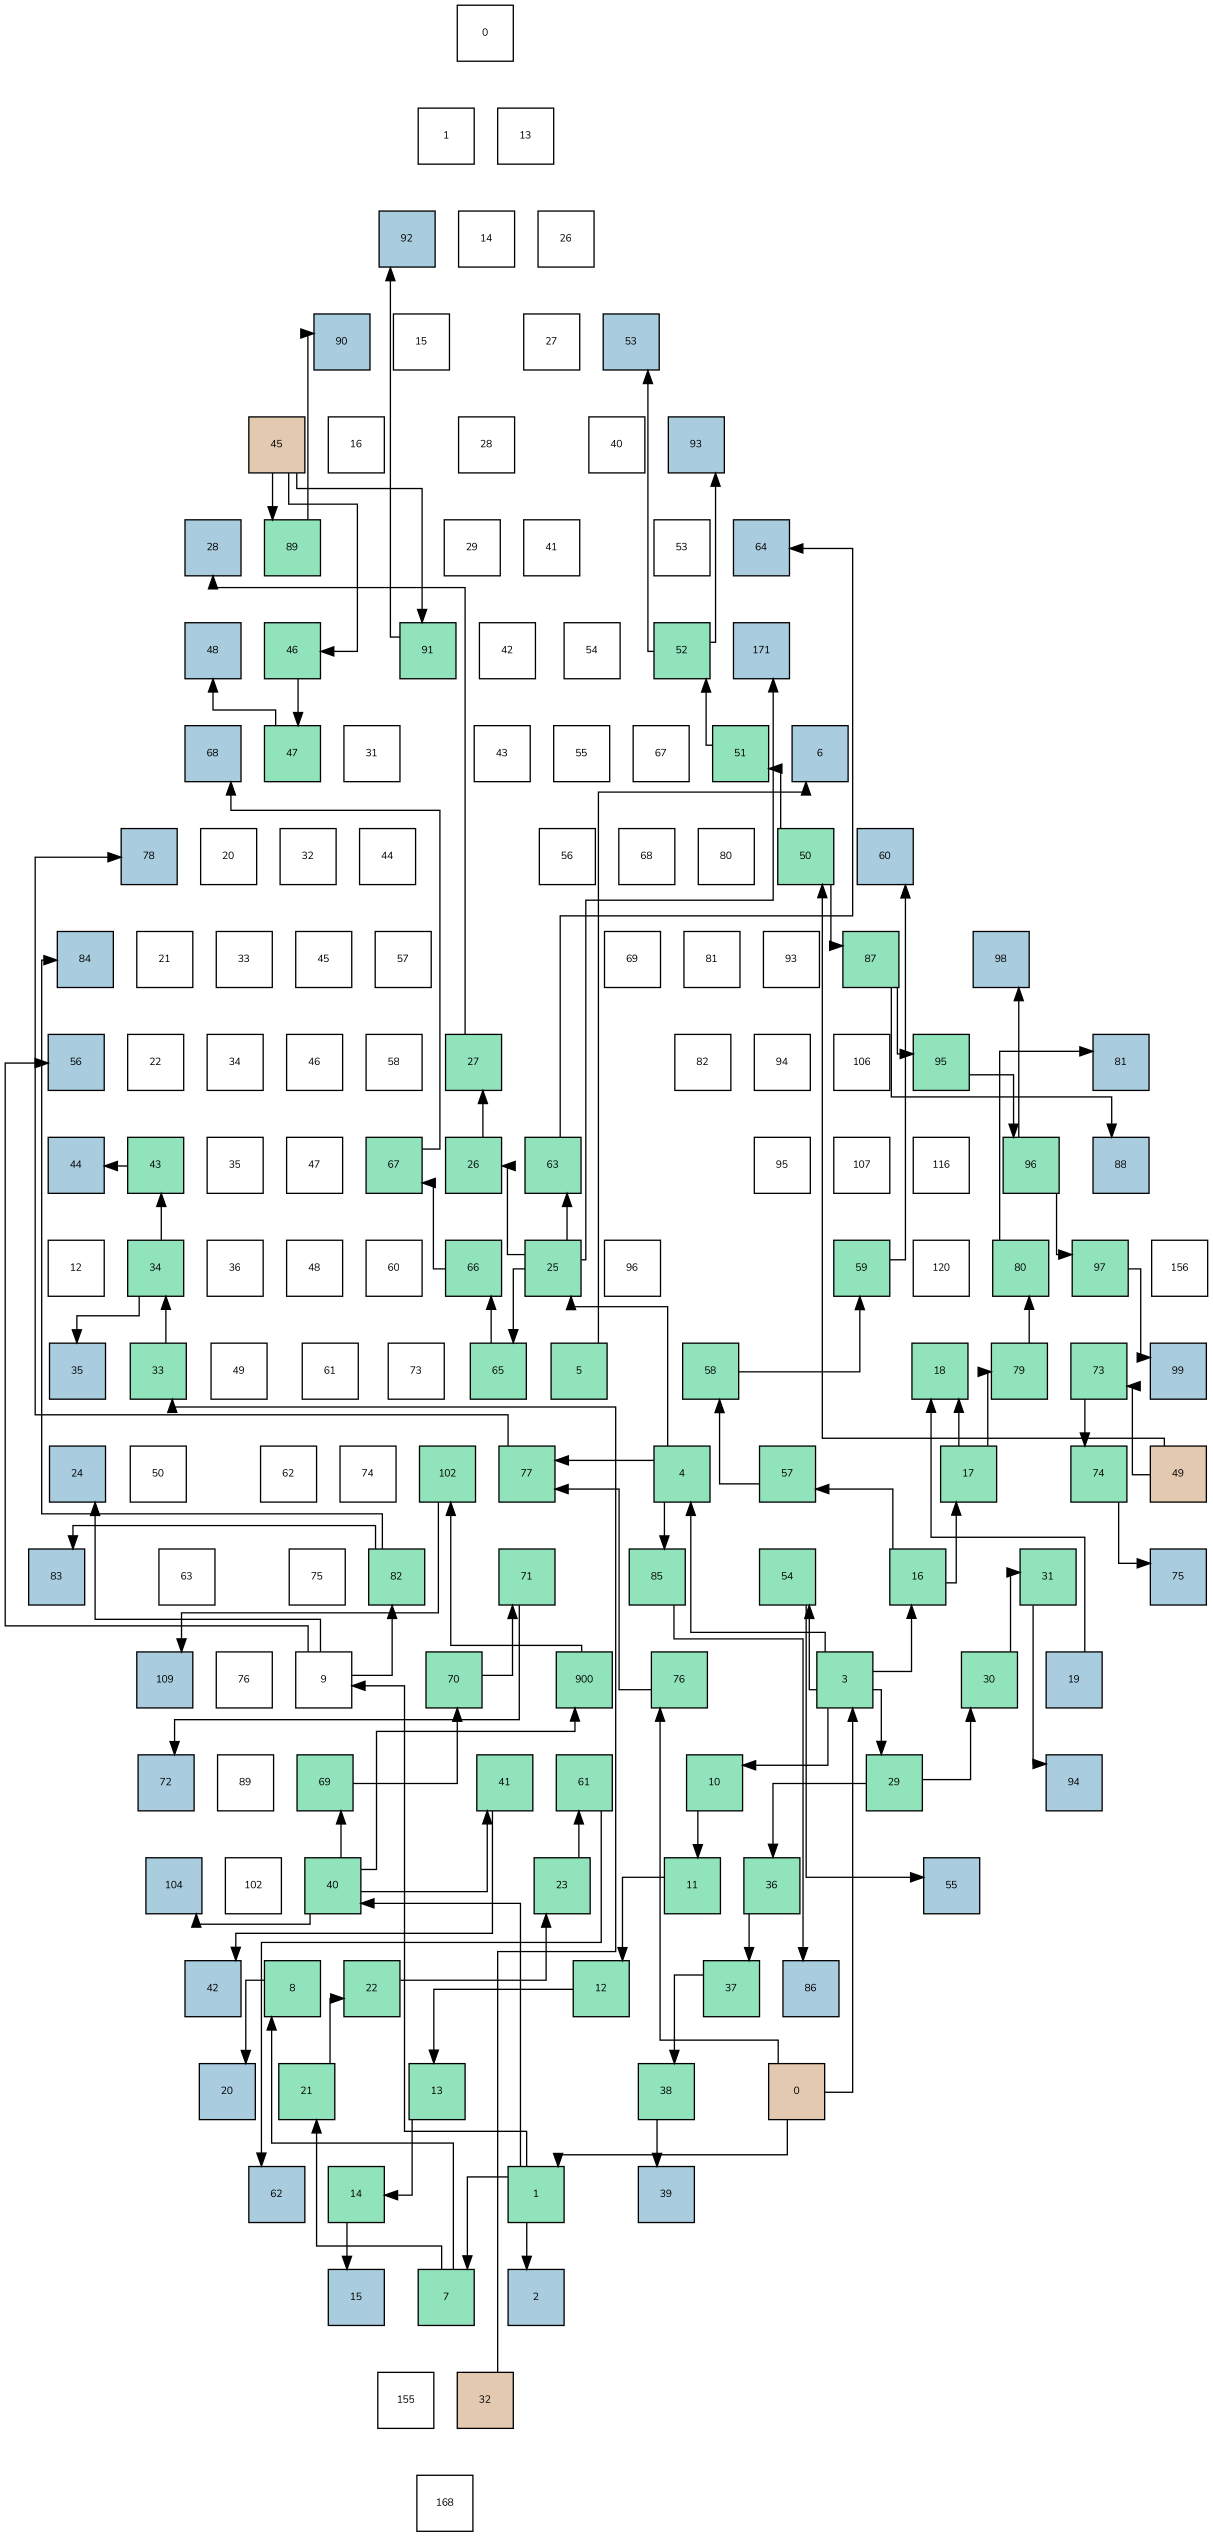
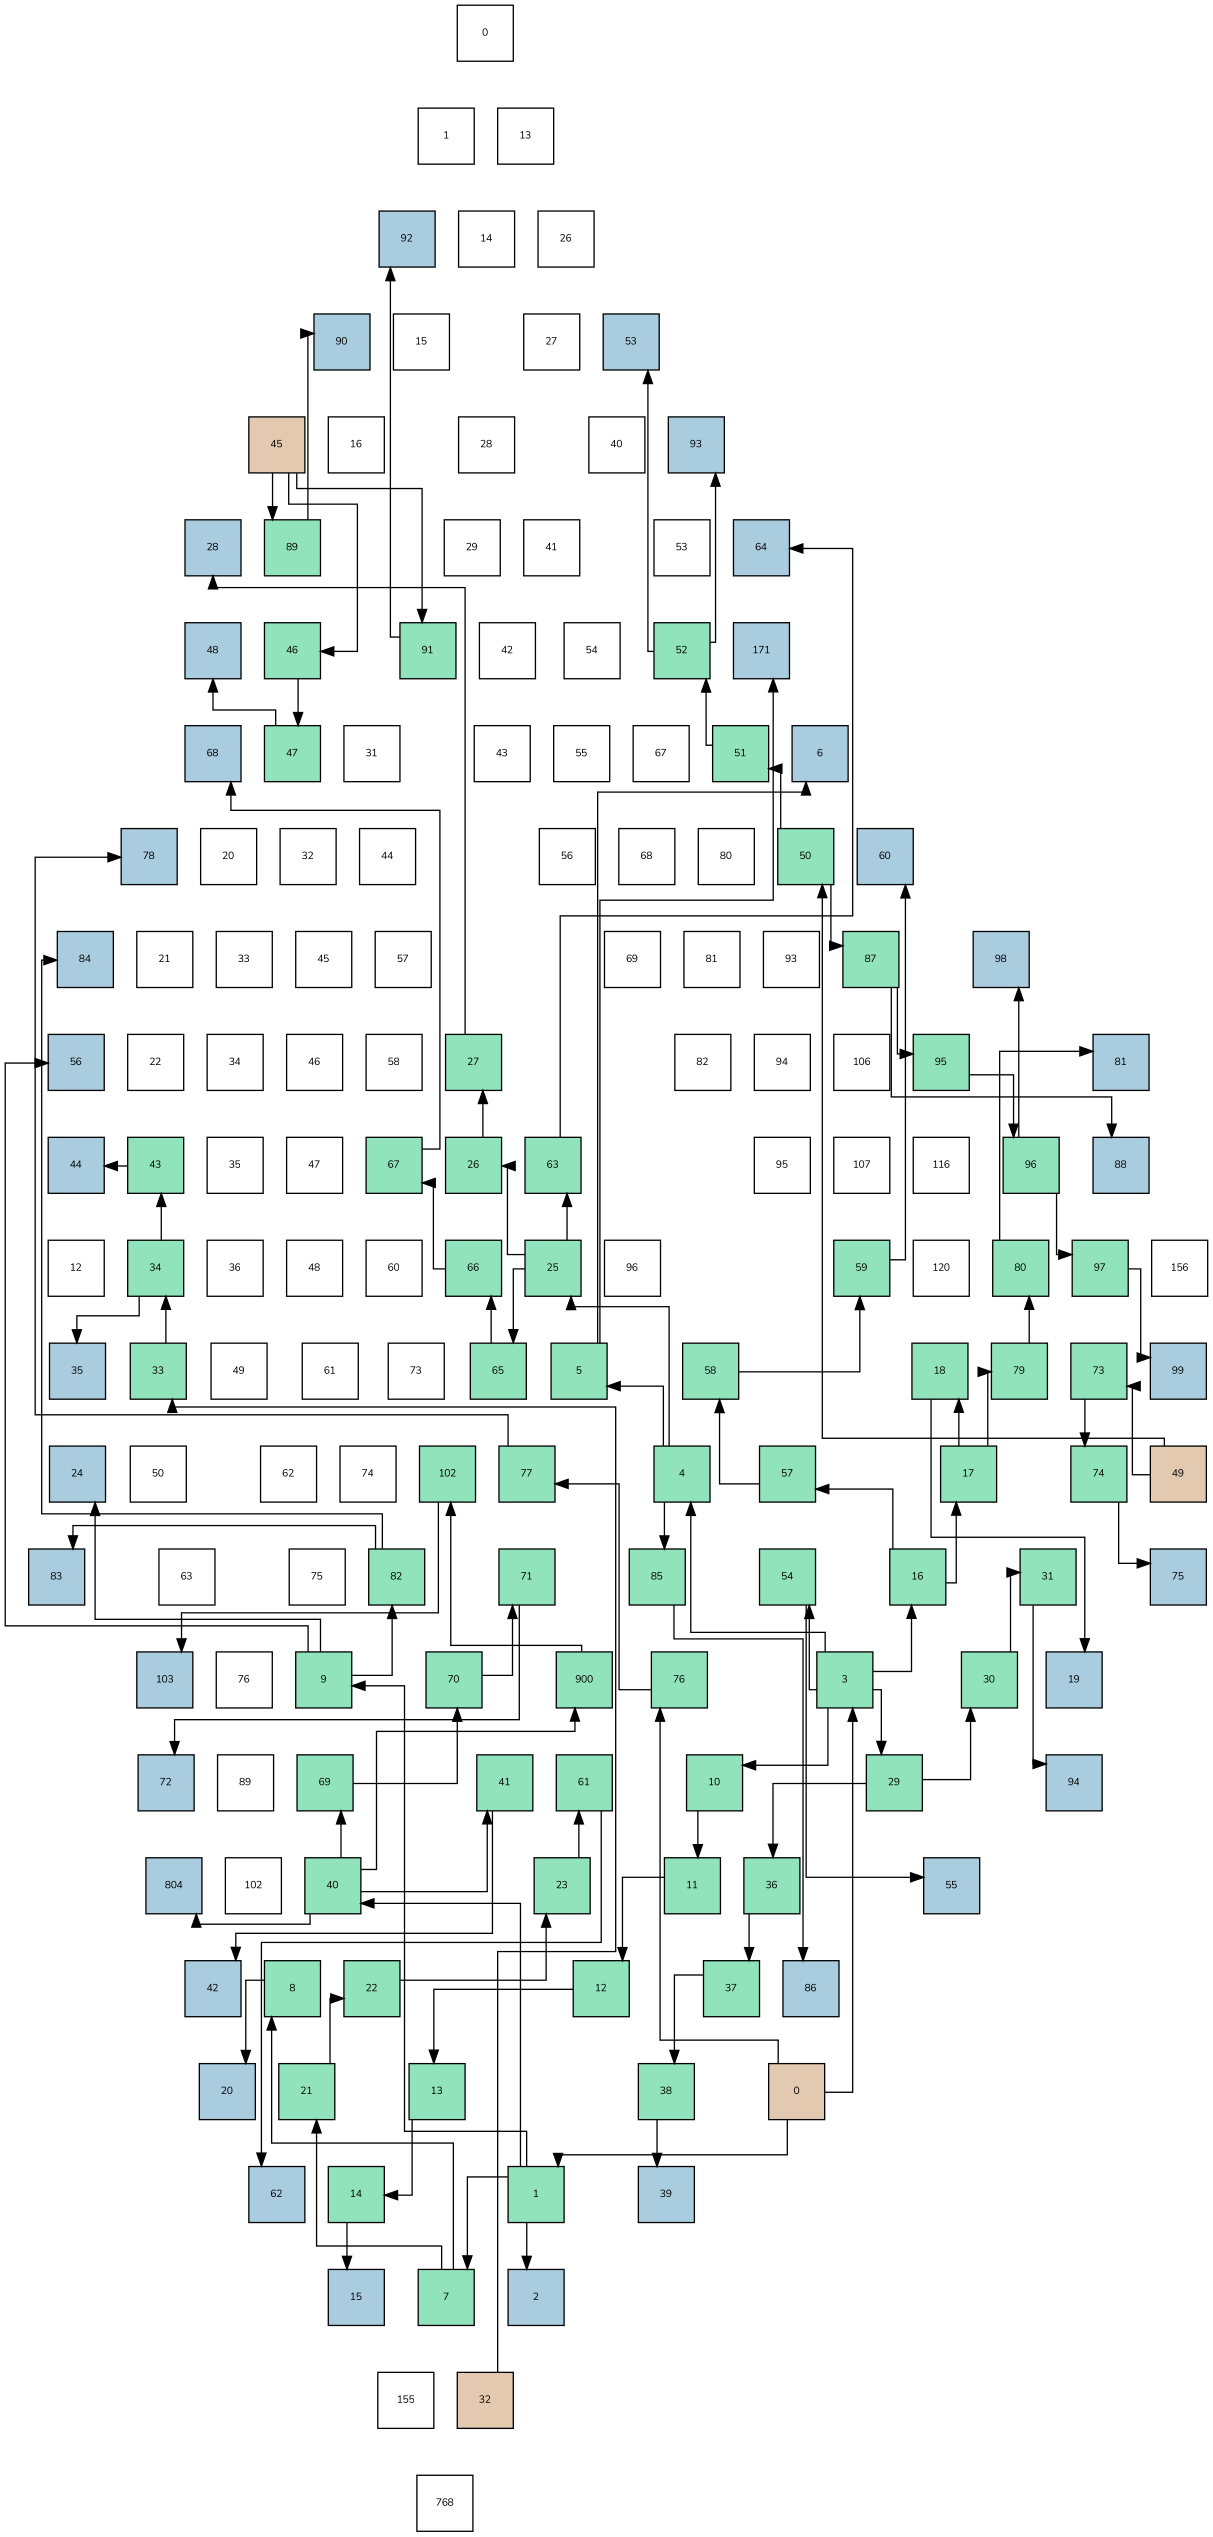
edge "25" -> "171": now "5" -> "171"
edge "4" -> "77": now "4" -> "5"
edge "19" -> "18": reversed
node "109": label "109" -> "103"
node "9": fillcolor #ffffff -> #91e3bb
node "104": label "104" -> "804"
node "168": label "168" -> "768"
